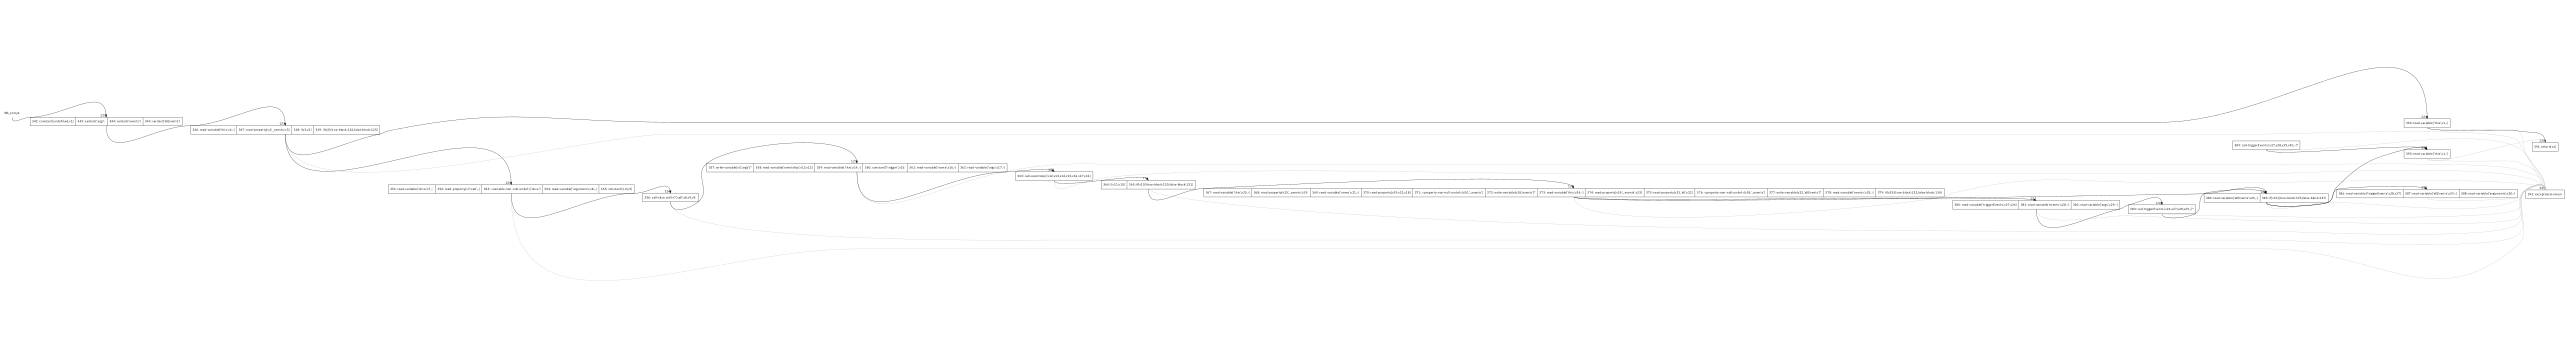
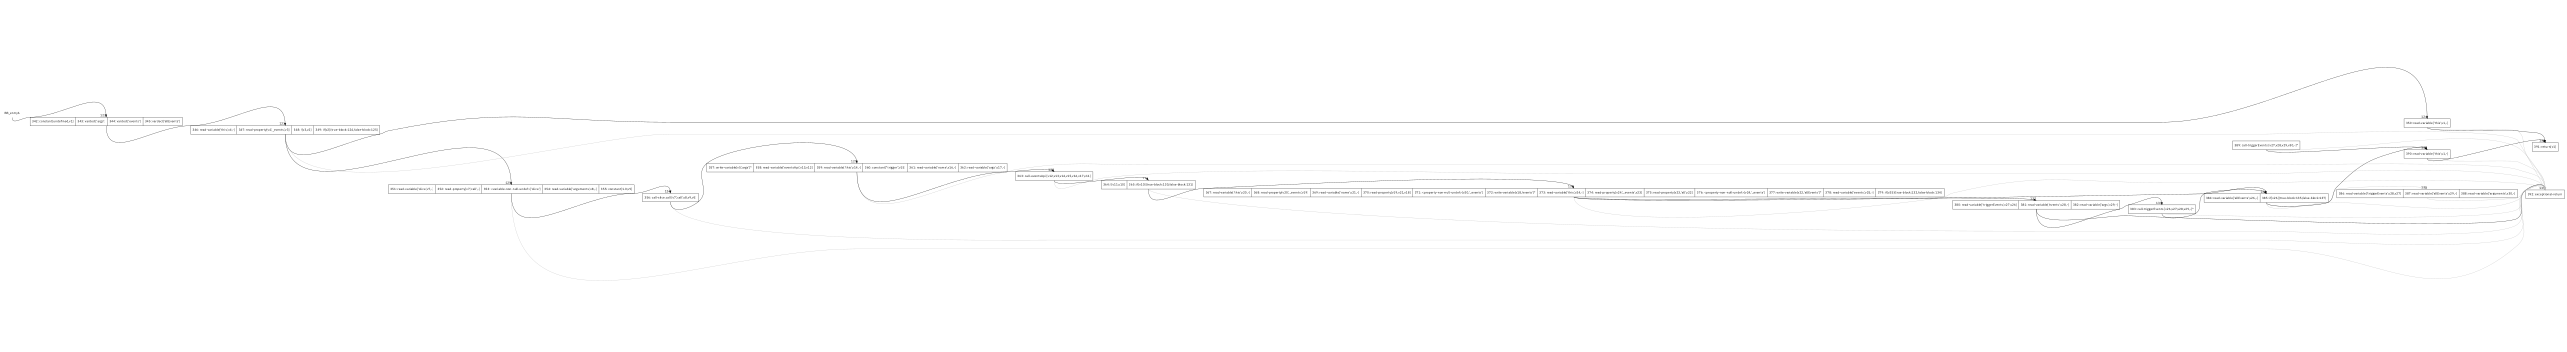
edge "390: read-variable['this',v1,-]" -> "391: return[v1]": color gray -> black
edge "384: read-variable['allEvents',v26,-]" -> "386: read-variable['triggerEvents',v28,v27]": color black -> gray
edge "380: read-variable['triggerEvents',v27,v26]" -> "392: exceptional-return": color gray -> black
